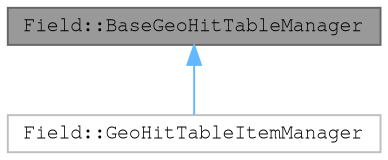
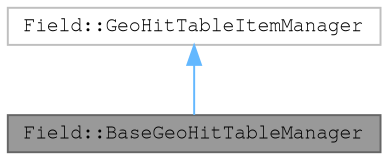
edge "Field::GeoHitTableItemManager" -> "Field::BaseGeoHitTableManager": reversed
